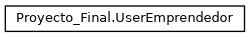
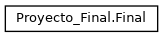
node "Proyecto_Final.UserEmprendedor": label "Proyecto_Final.UserEmprendedor" -> "Proyecto_Final.Final"
